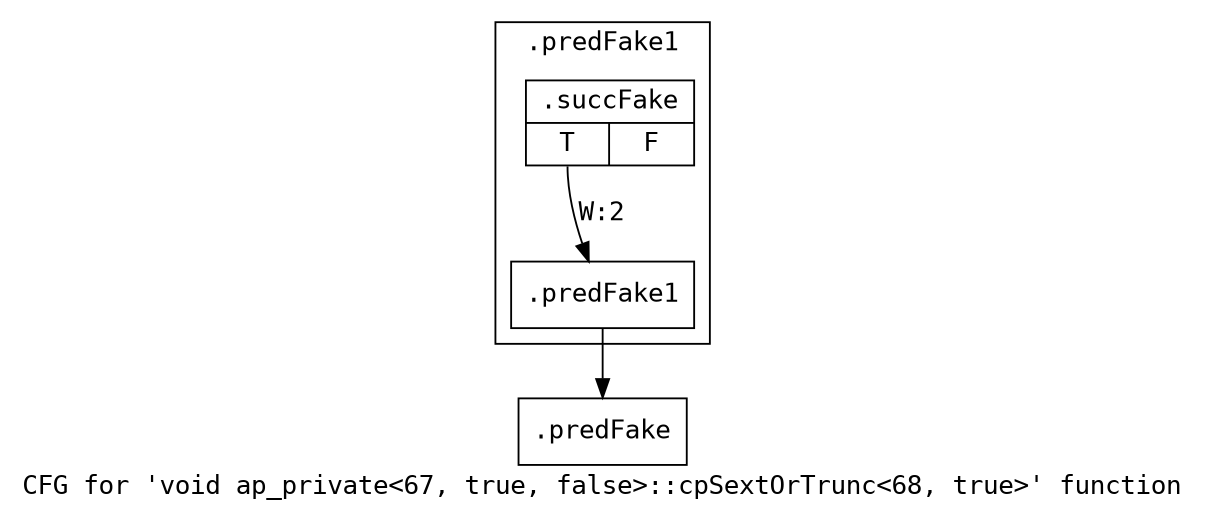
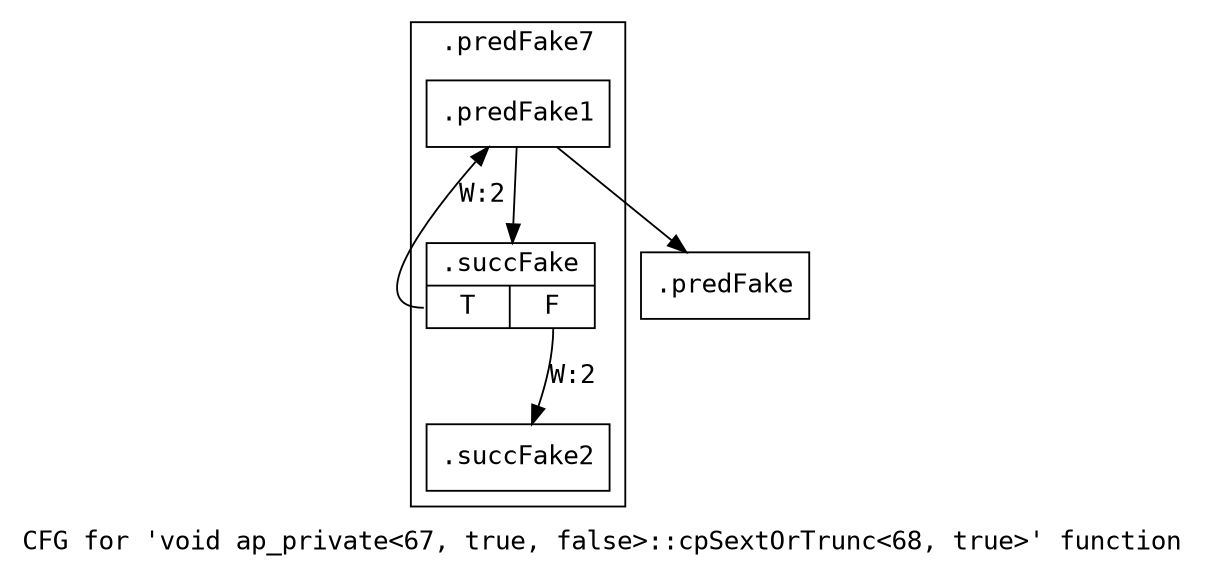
cluster ".predFake1": label ".predFake1" -> ".predFake7"
edge ".predFake1" -> ".succFake": added
node ".succFake2": added
